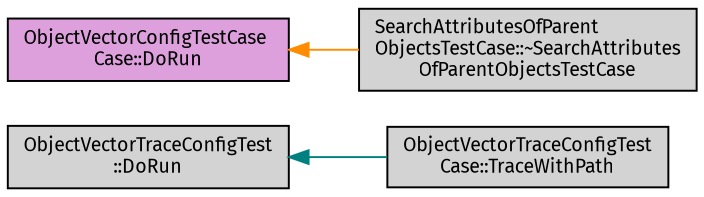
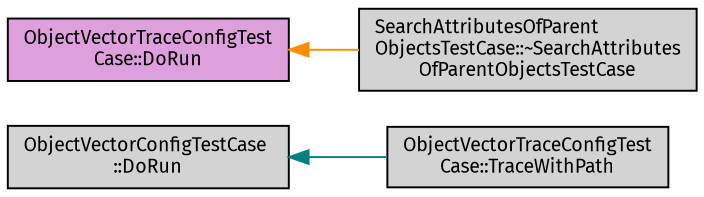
node "ObjectVectorConfigTestCase Case::DoRun": label "ObjectVectorConfigTestCase Case::DoRun" -> "ObjectVectorTraceConfigTest Case::DoRun"
node "ObjectVectorTraceConfigTest ::DoRun": label "ObjectVectorTraceConfigTest ::DoRun" -> "ObjectVectorConfigTestCase ::DoRun"
